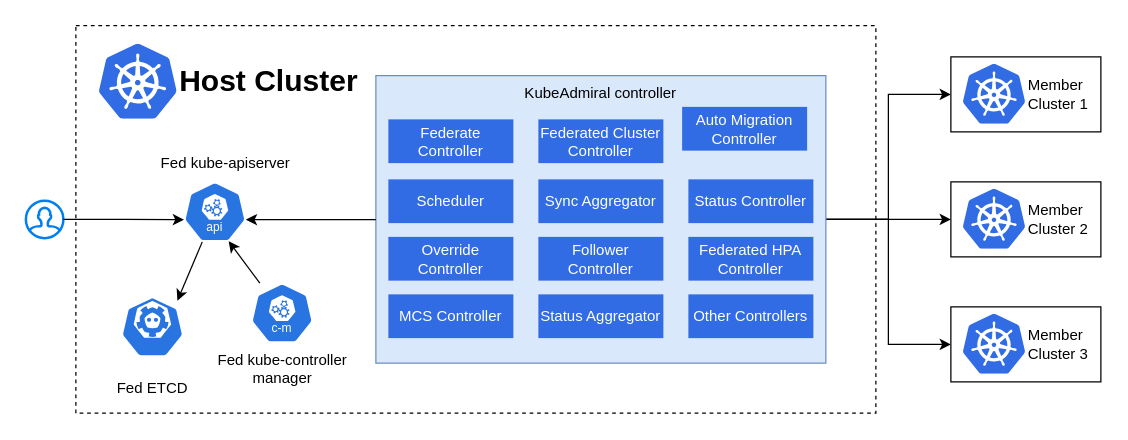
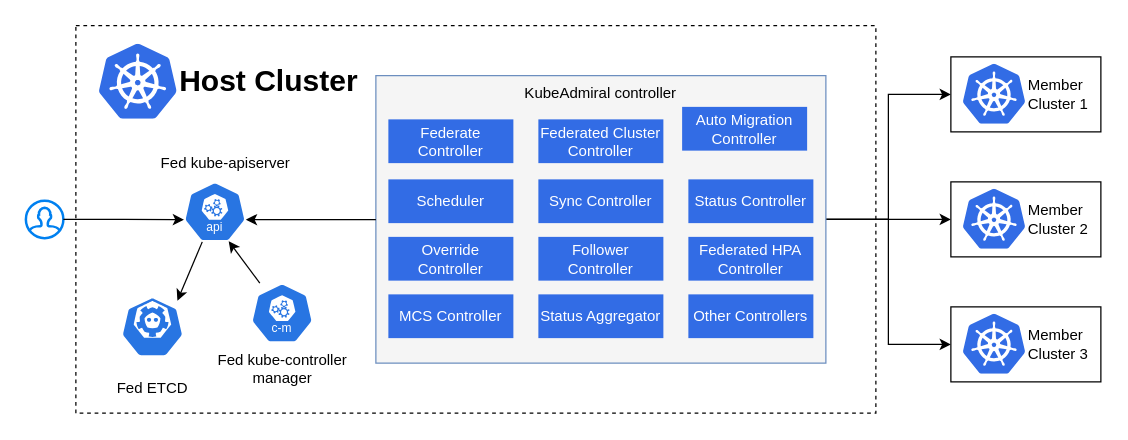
node "KubeAdmiral controller": fillcolor #dae8fc -> #f5f5f5
node "Sync Aggregator": label "Sync Aggregator" -> "Sync Controller"
